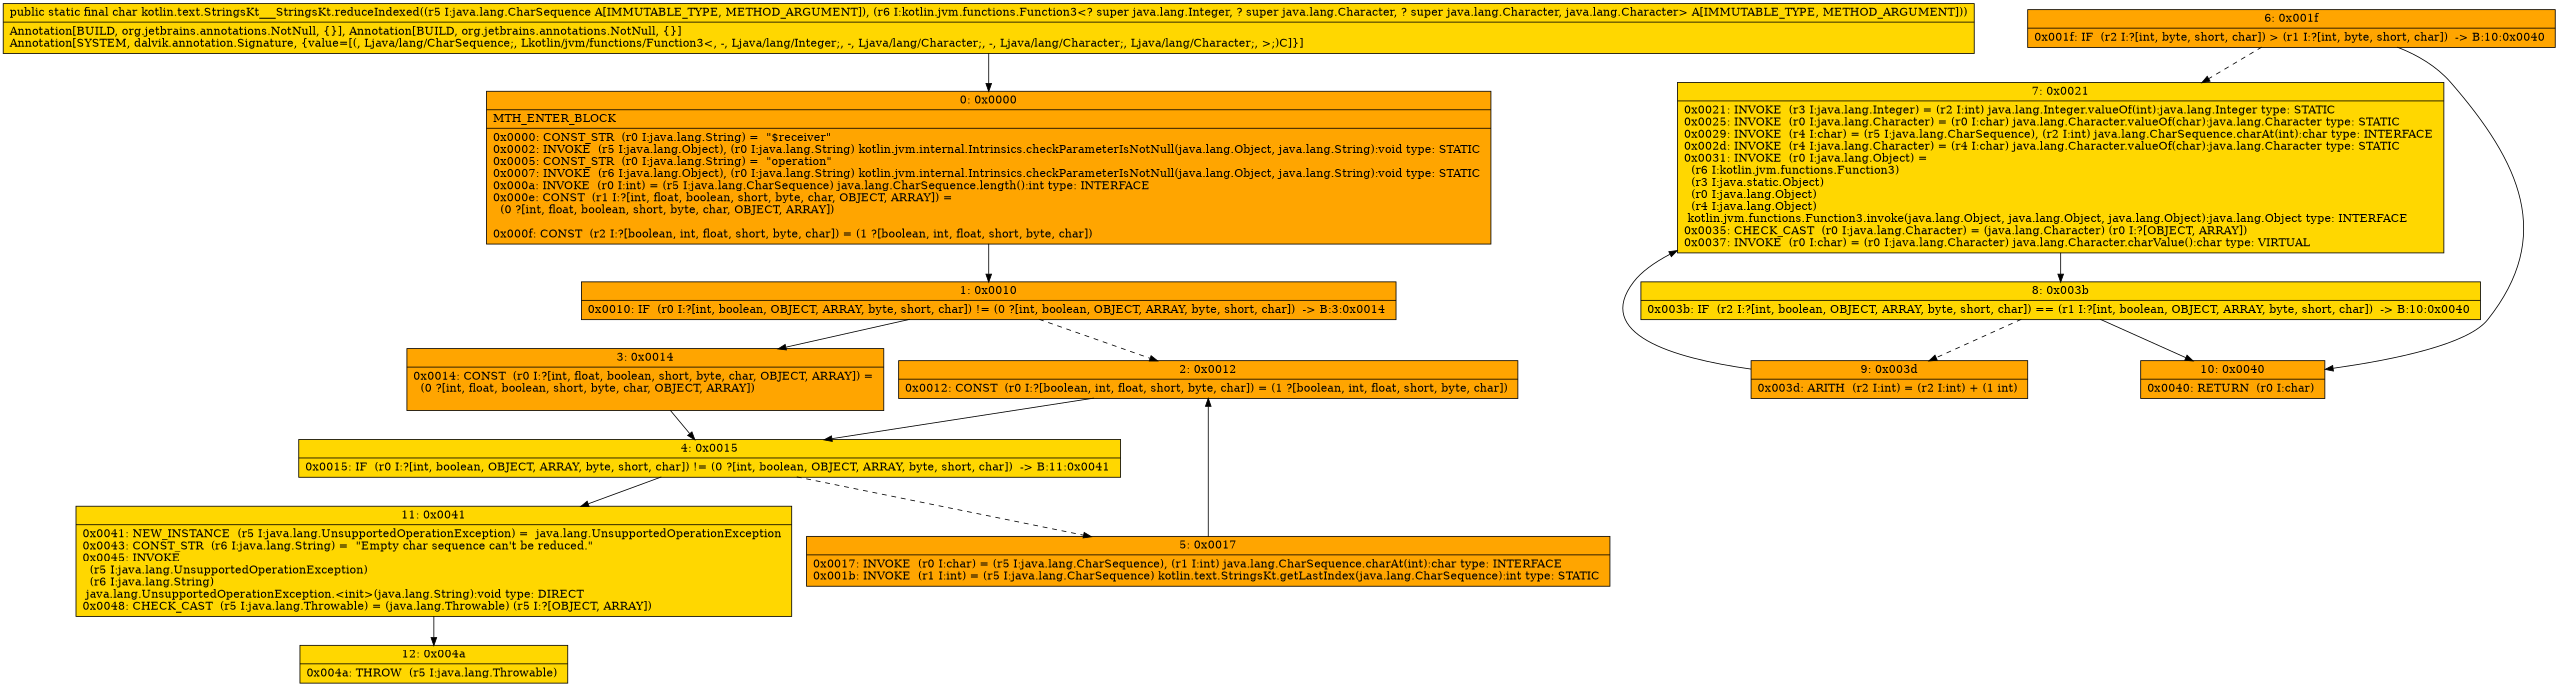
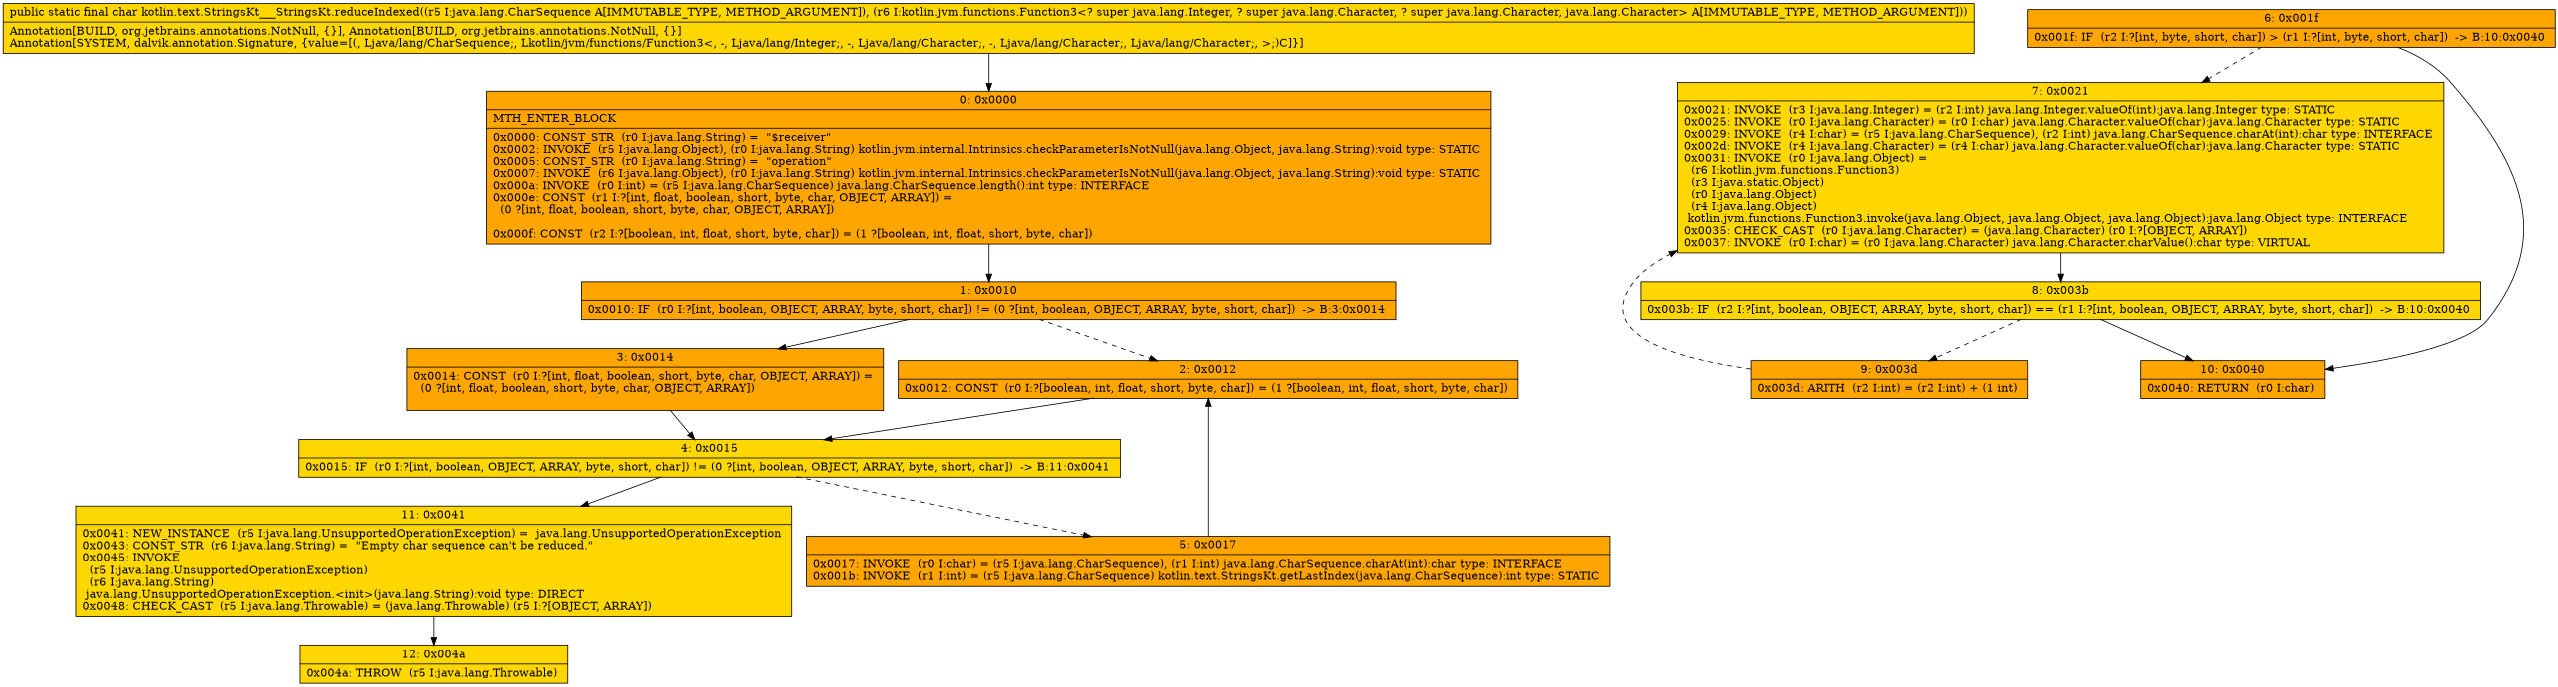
edge "9: 0x003d" -> "7: 0x0021": style solid -> dashed
